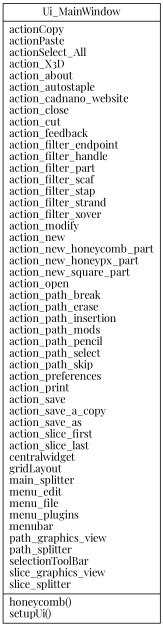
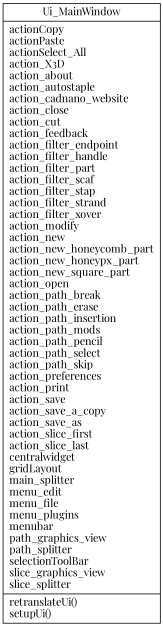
node "Ui_MainWindow": text "honeycomb()" -> "retranslateUi()"
